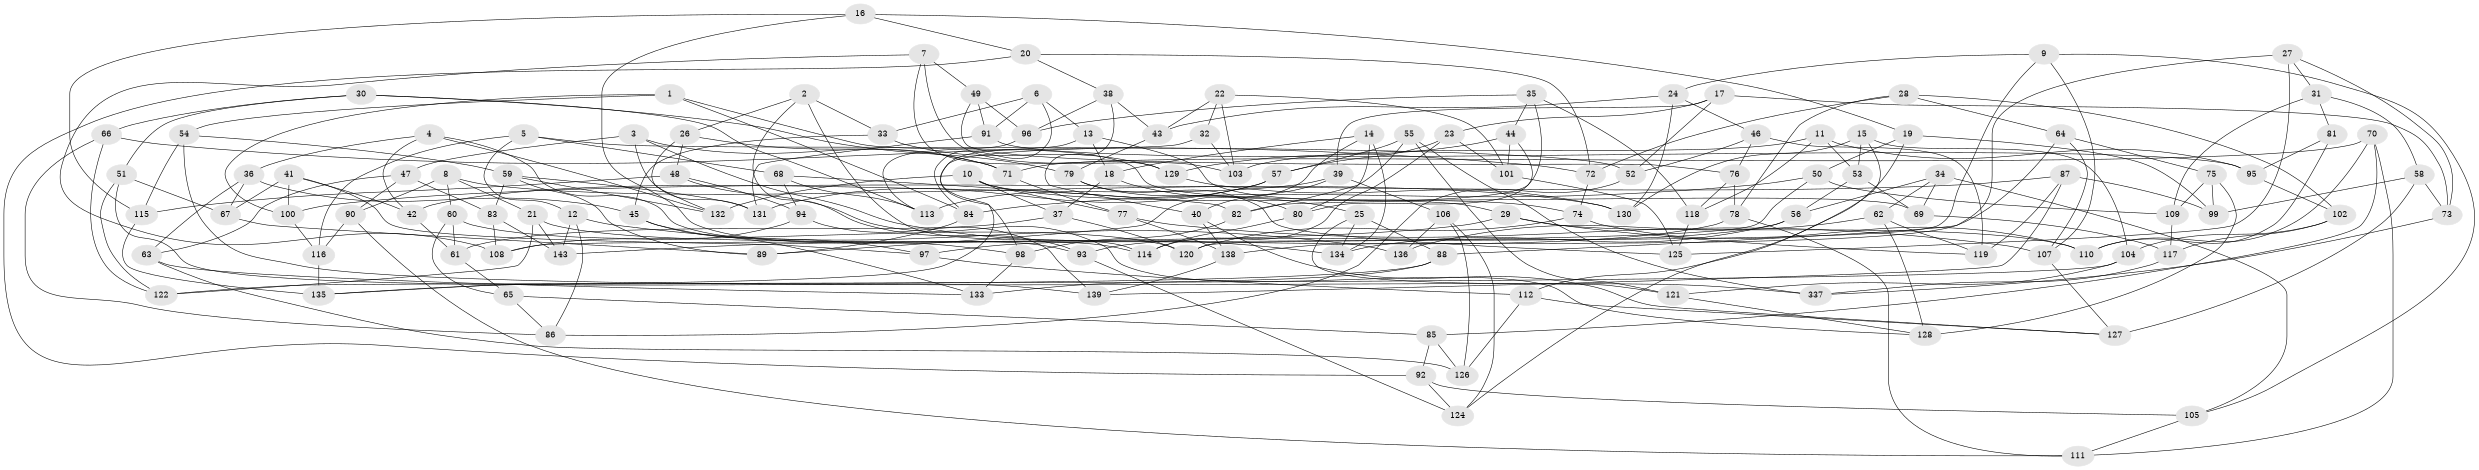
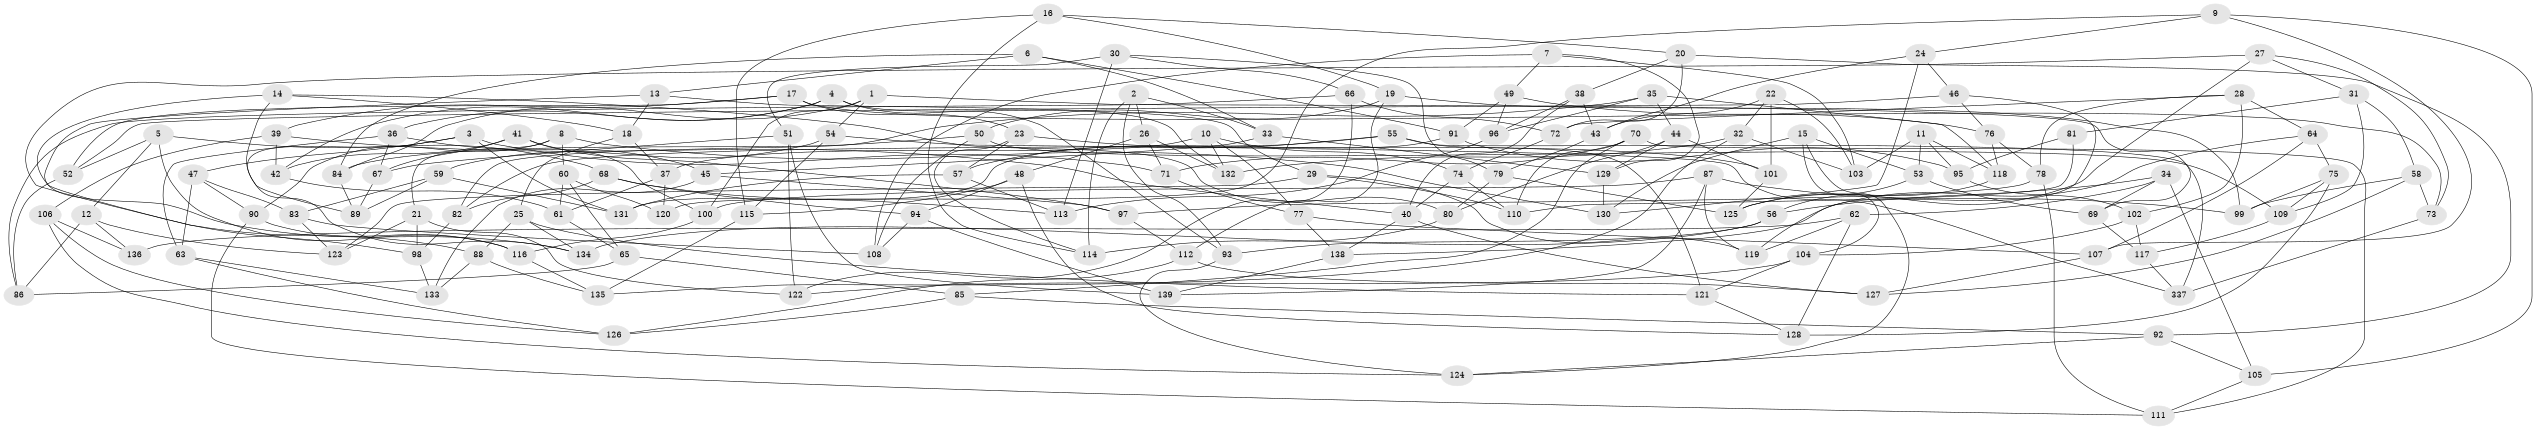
edge "59" -- "132": now "32" -- "132"
edge "74" -- "120": now "74" -- "40"
node "143": label "143" -> "123"
